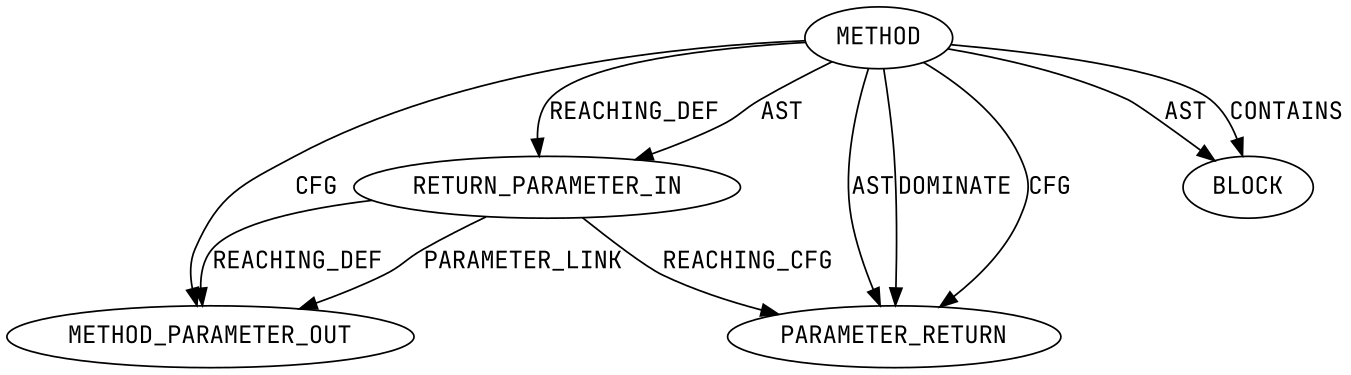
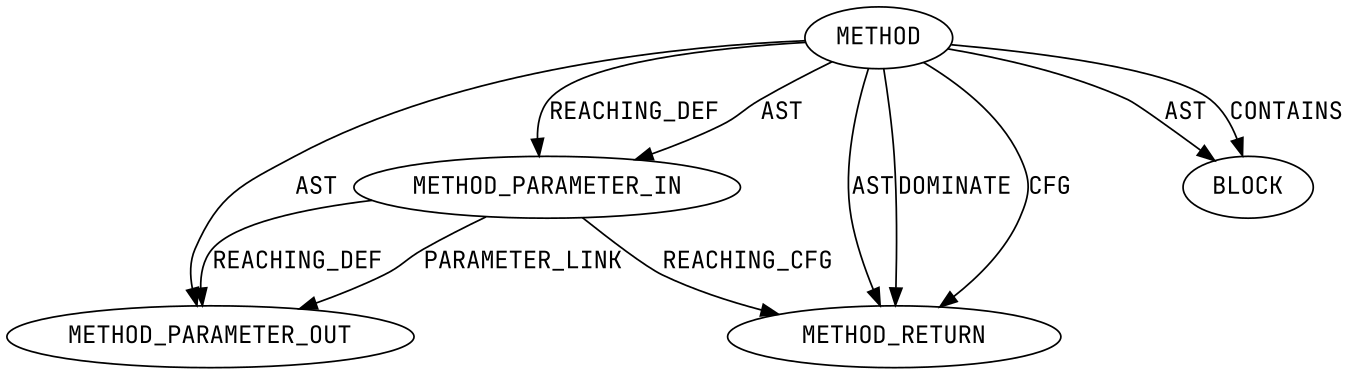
edge "METHOD" -> "METHOD_PARAMETER_OUT": label "CFG" -> "AST"
node "RETURN_PARAMETER_IN": label "RETURN_PARAMETER_IN" -> "METHOD_PARAMETER_IN"
node "PARAMETER_RETURN": label "PARAMETER_RETURN" -> "METHOD_RETURN"
